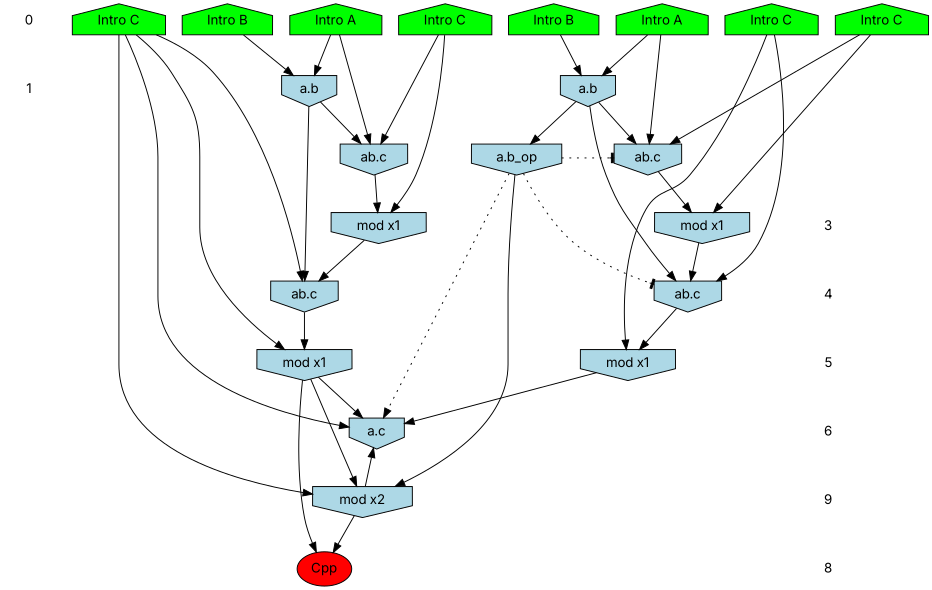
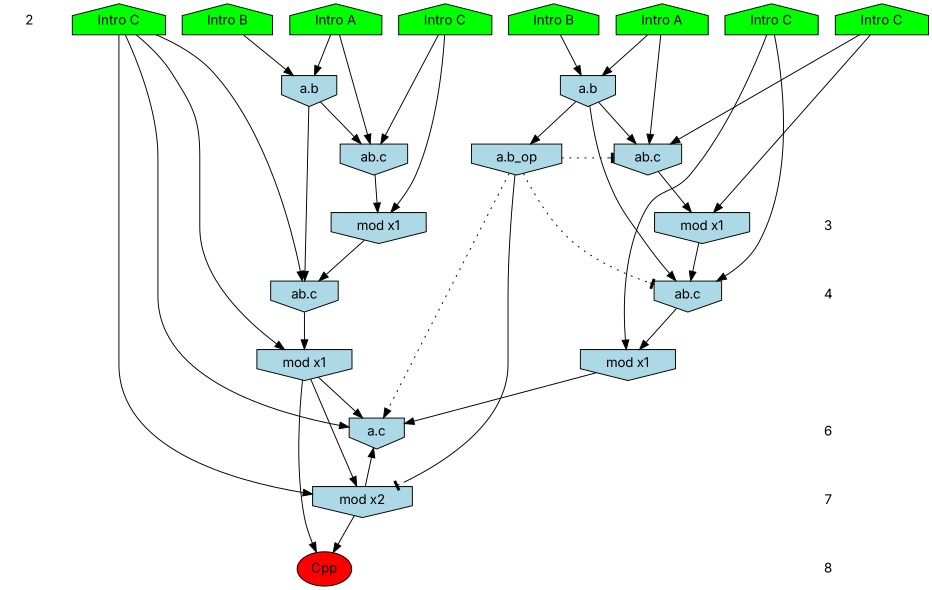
node "0": label "0" -> "2"
node "1": removed
edge "a.b_op" -> "mod x2": arrowhead normal -> tee
node "5": removed
node "9": label "9" -> "7"
